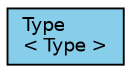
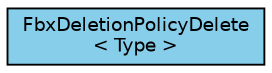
node "Type < Type >": label "Type < Type >" -> "FbxDeletionPolicyDelete < Type >"
